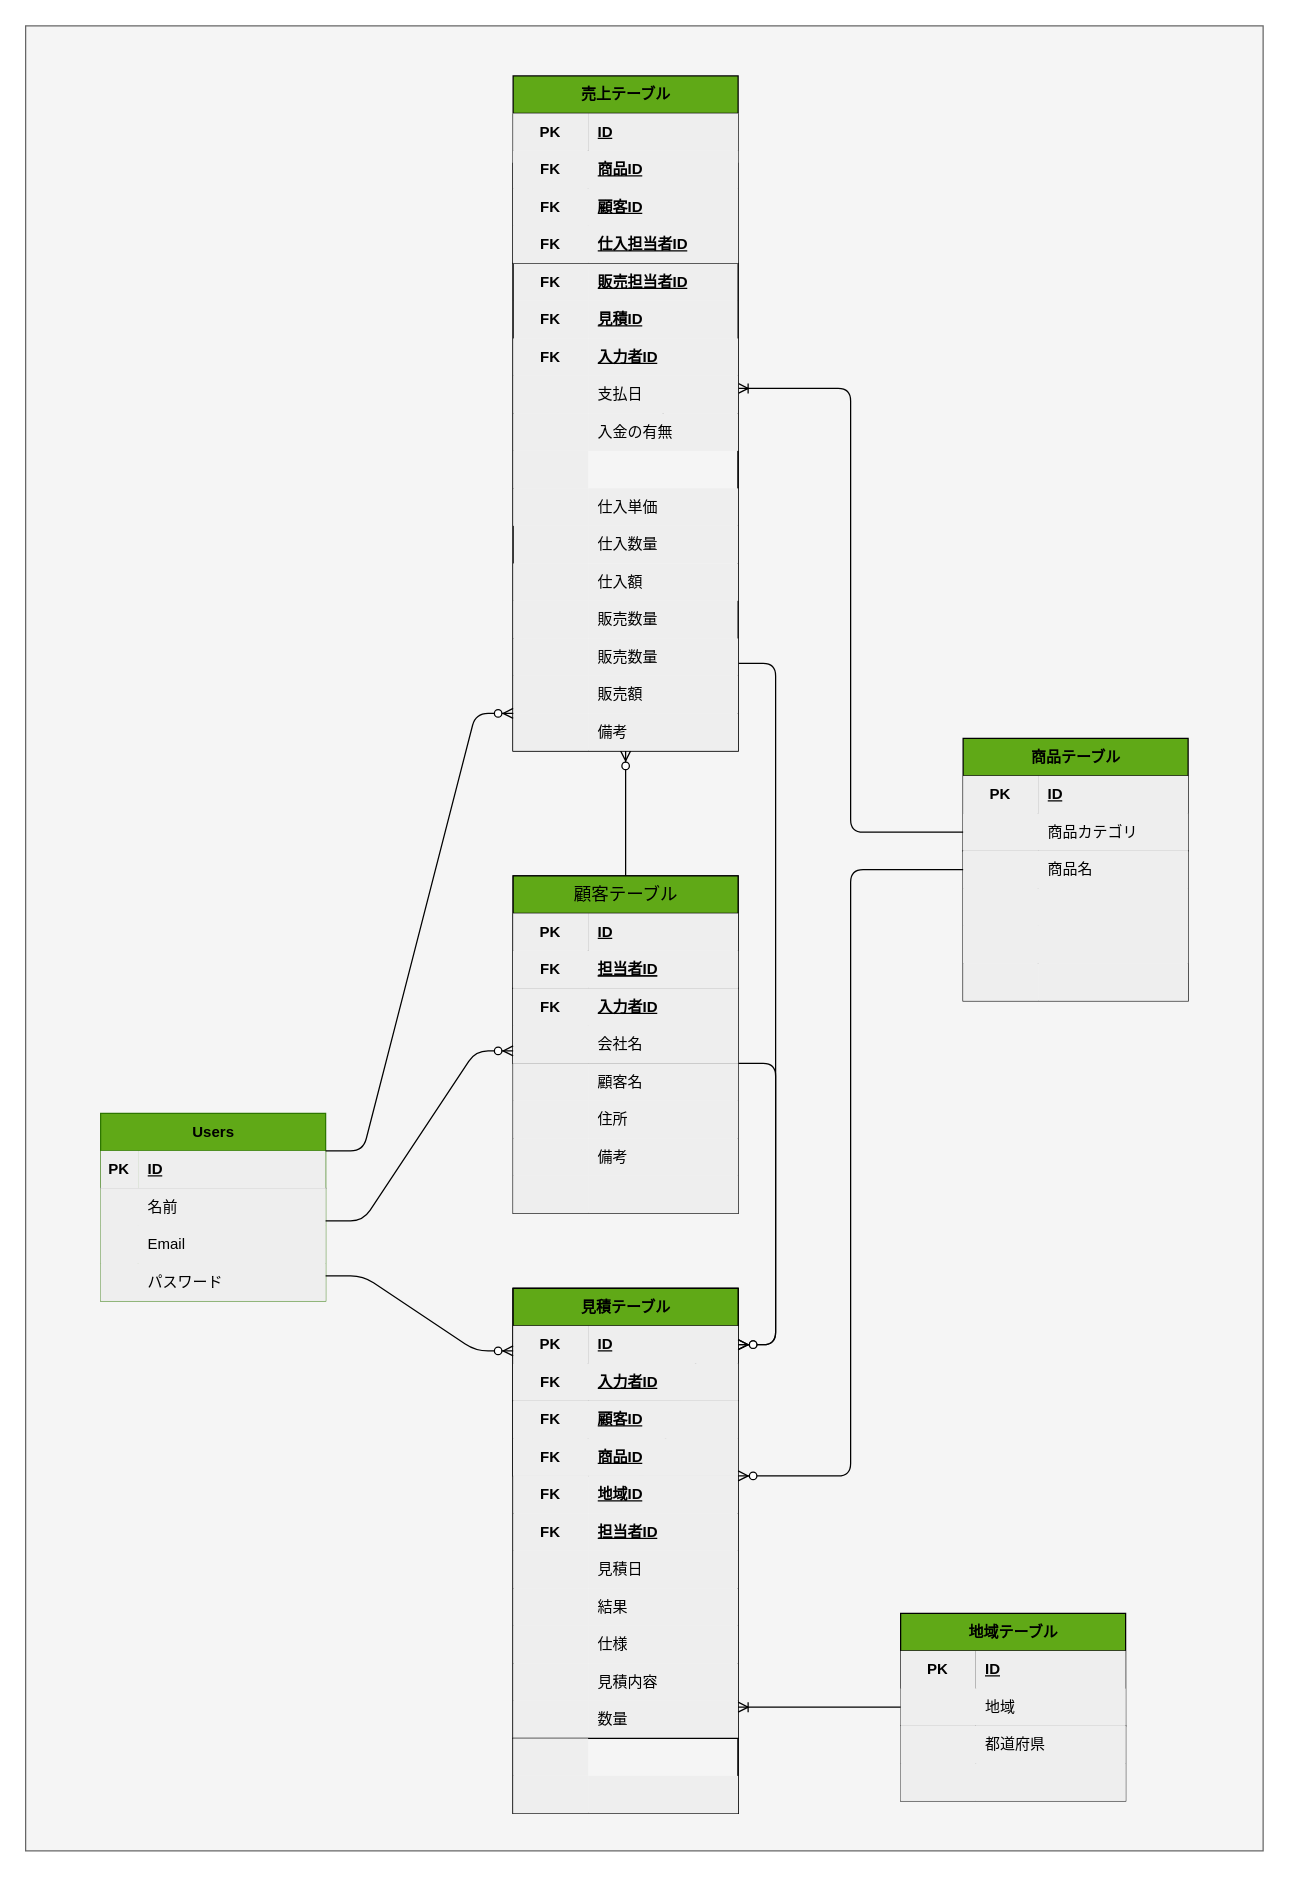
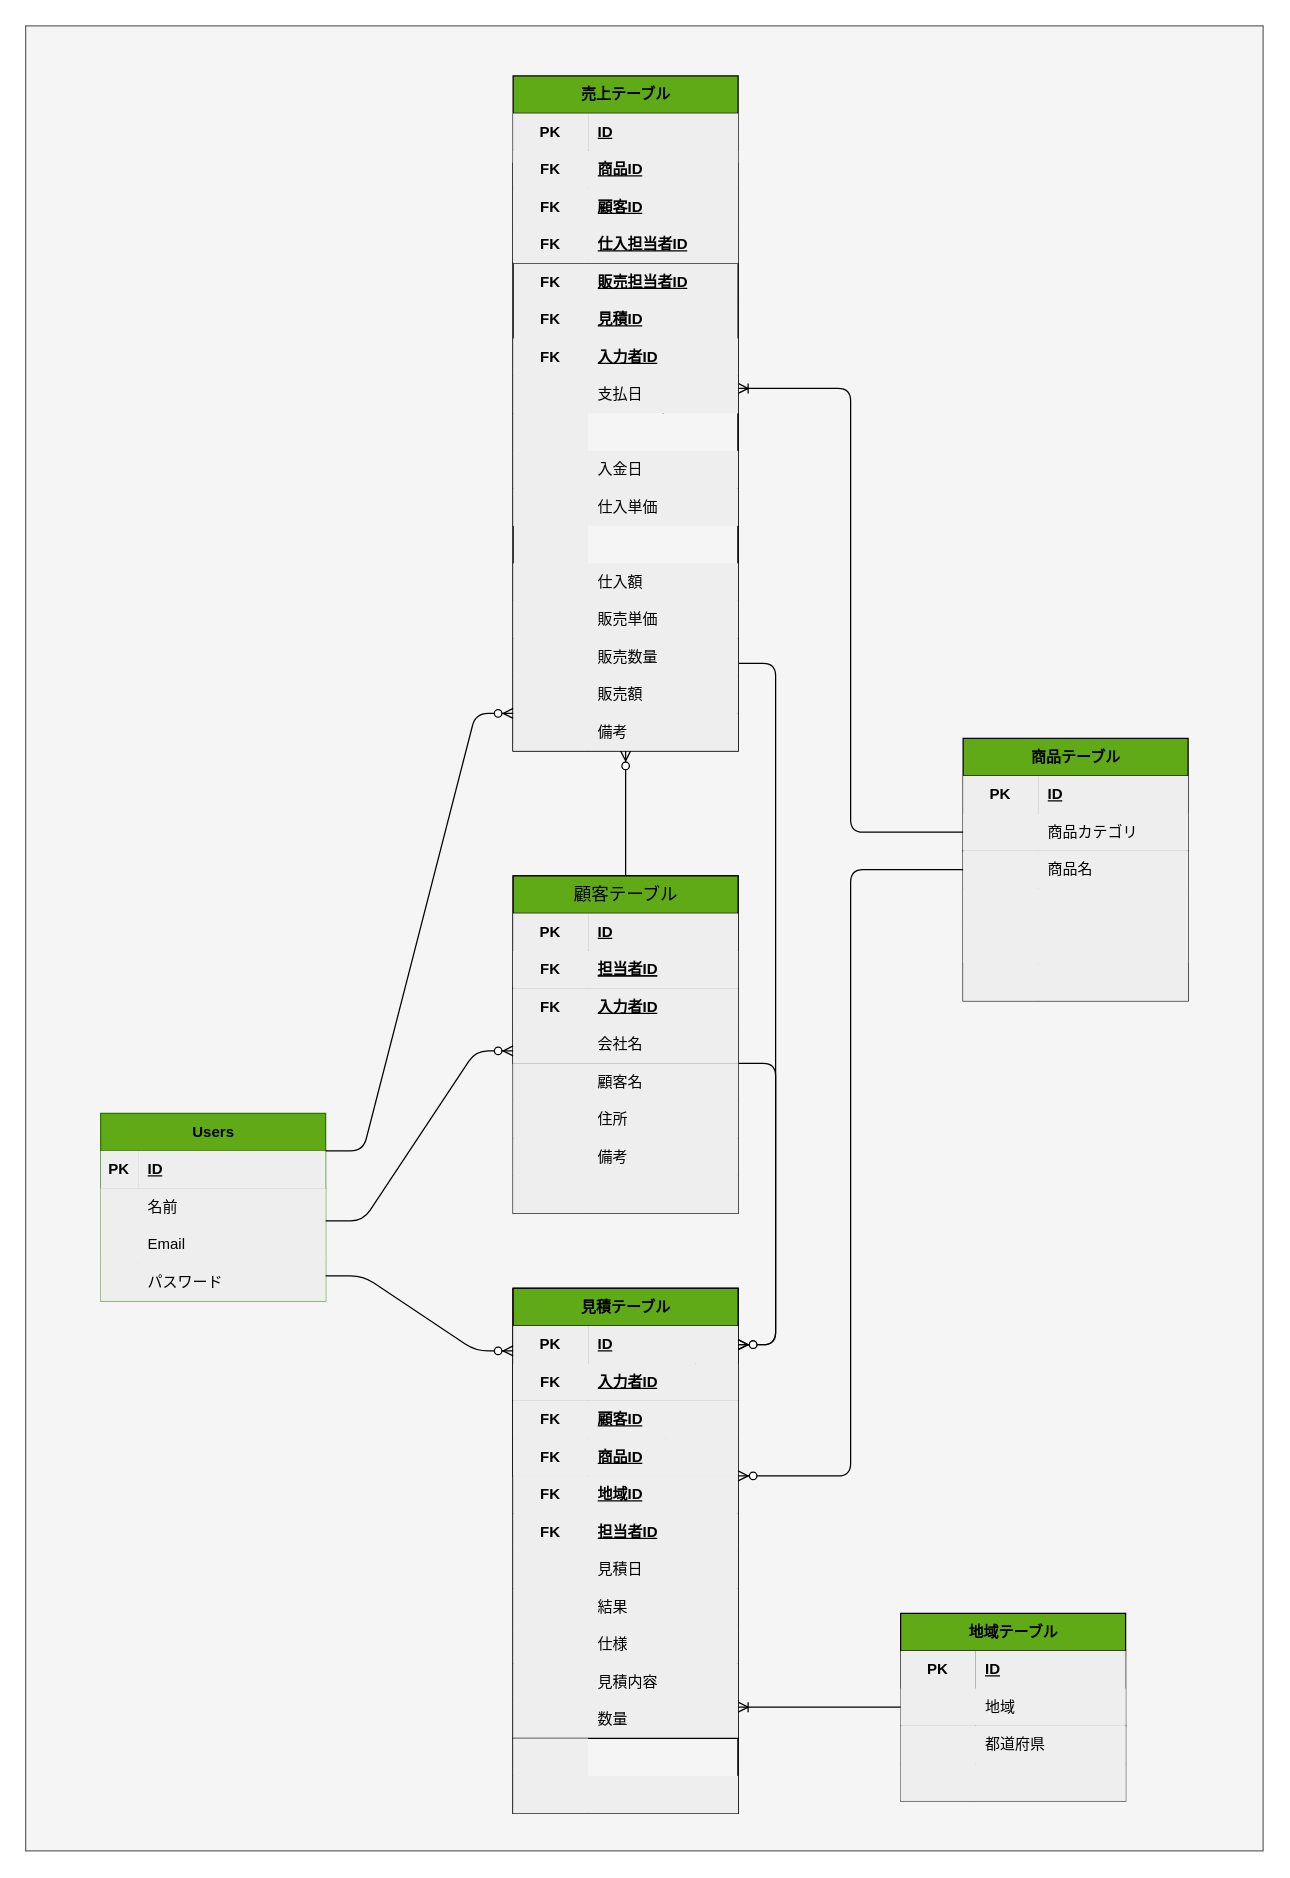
node "入金の有無": removed
node "入金日": added
node "仕入数量": removed
node "販売単価": added
